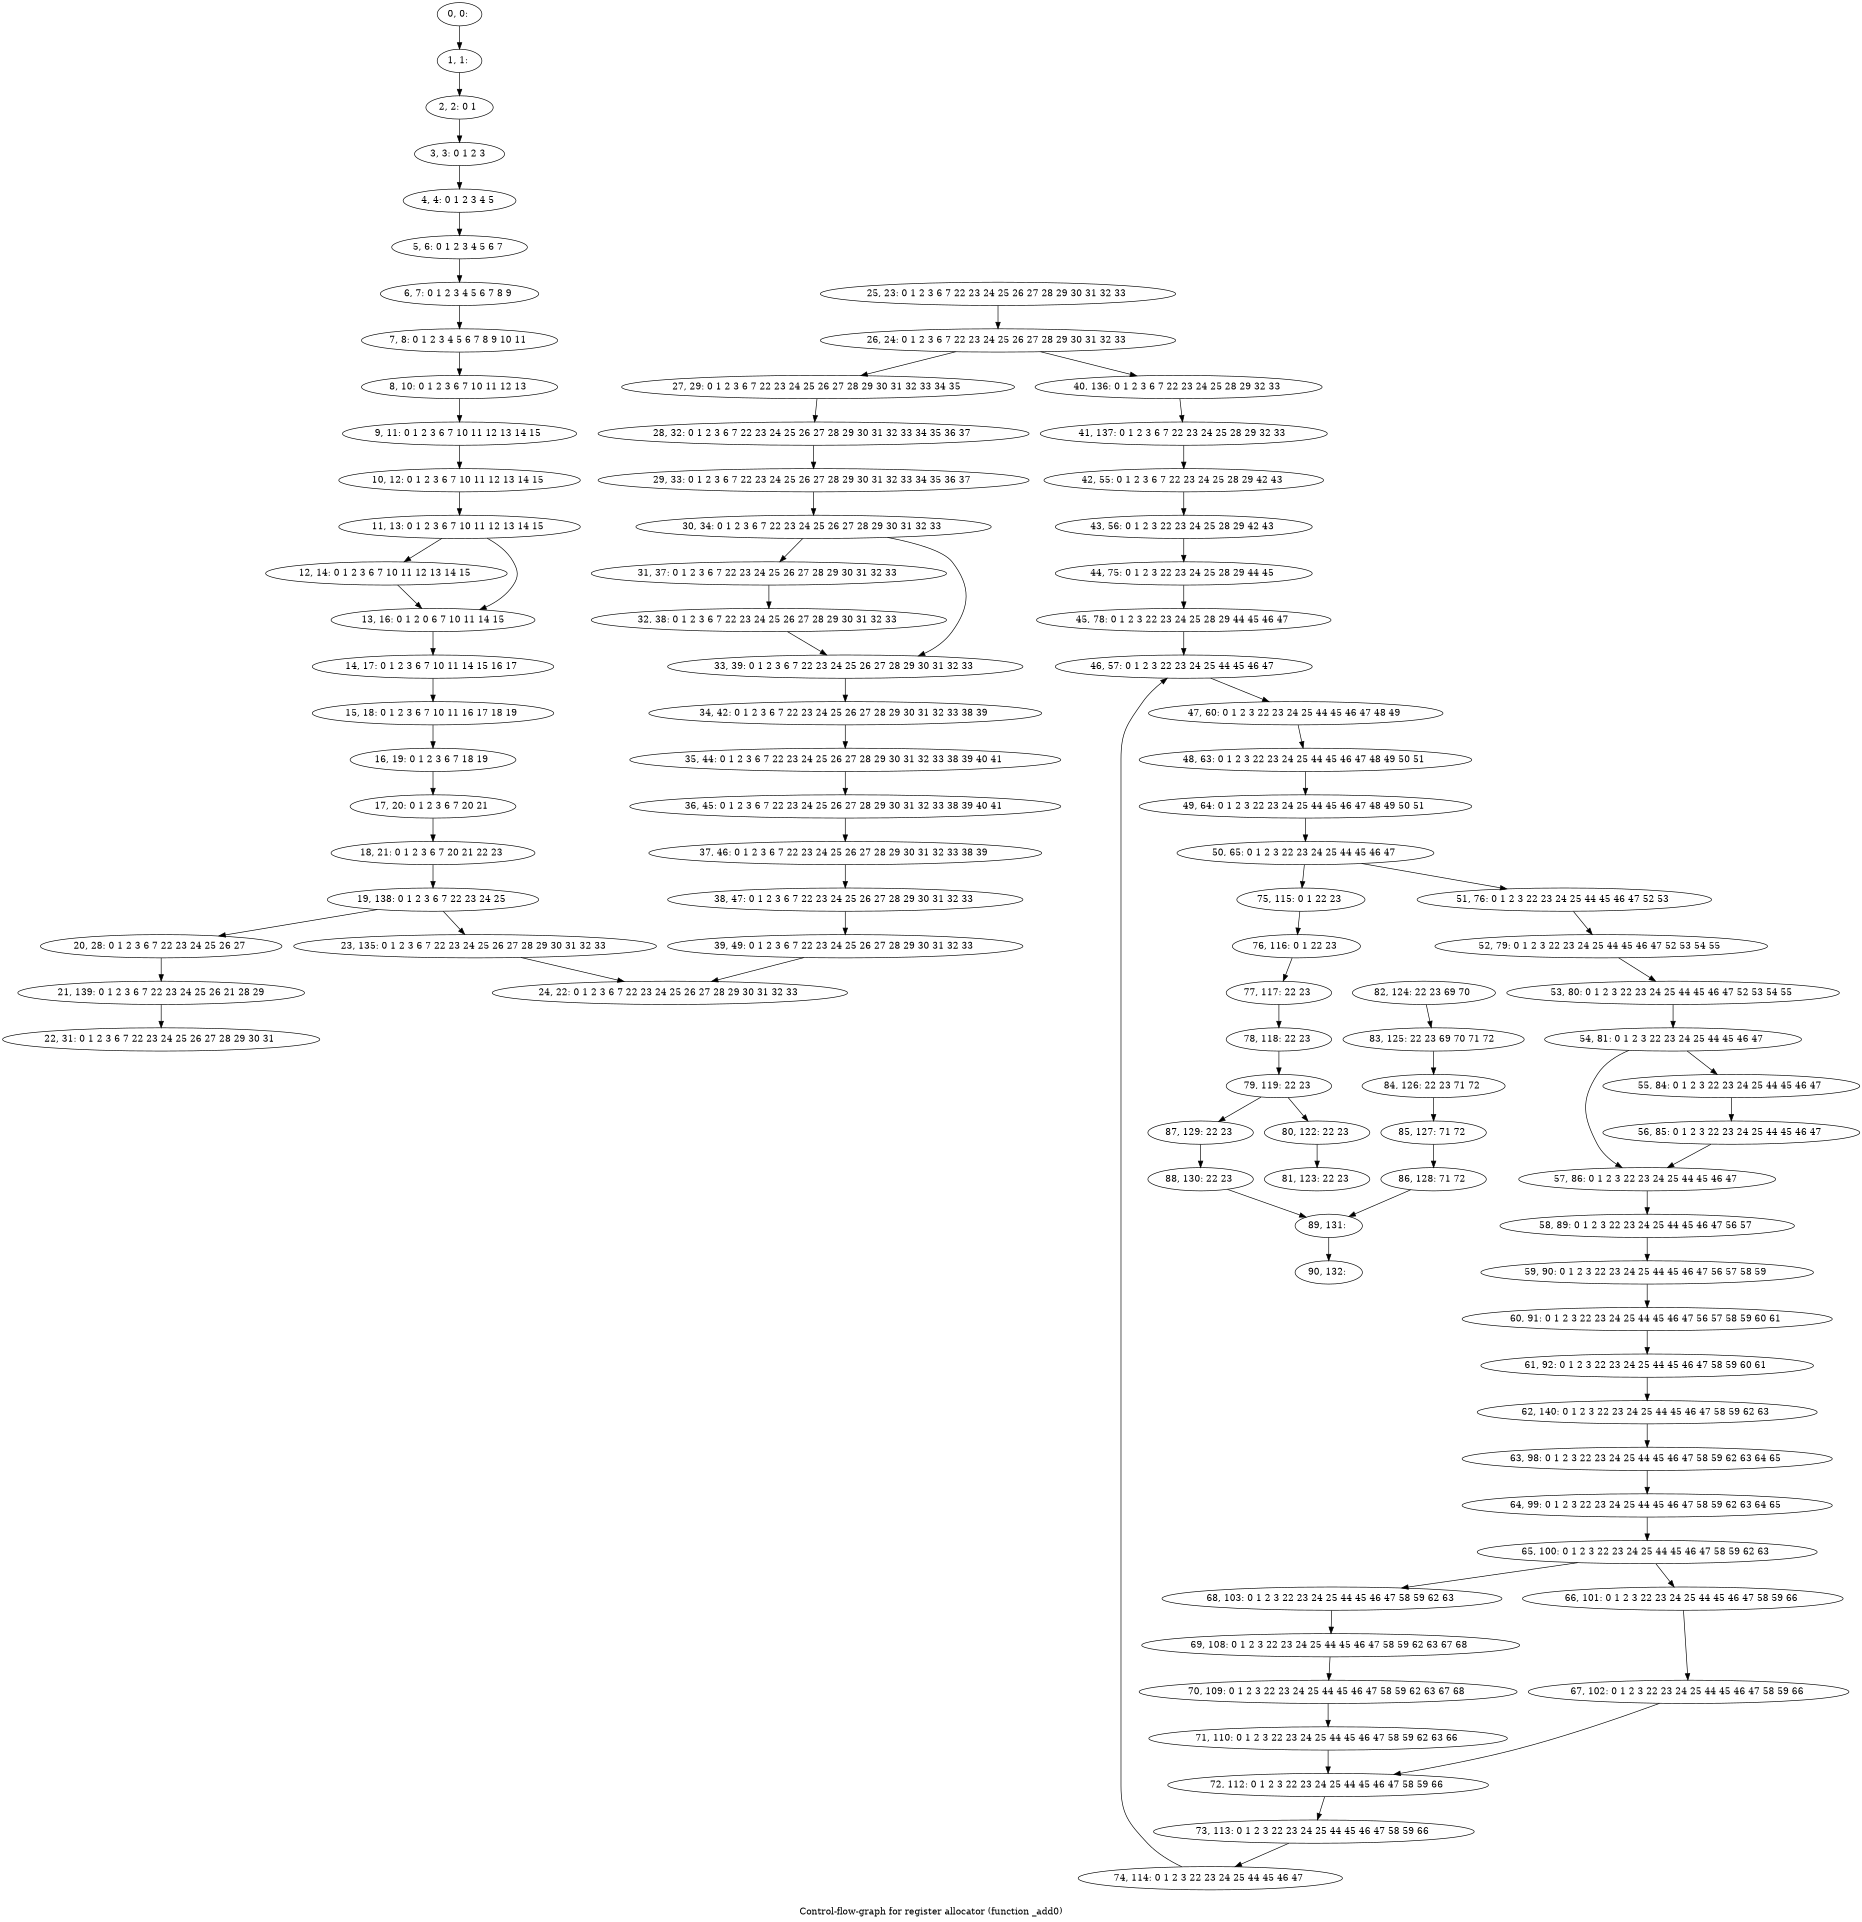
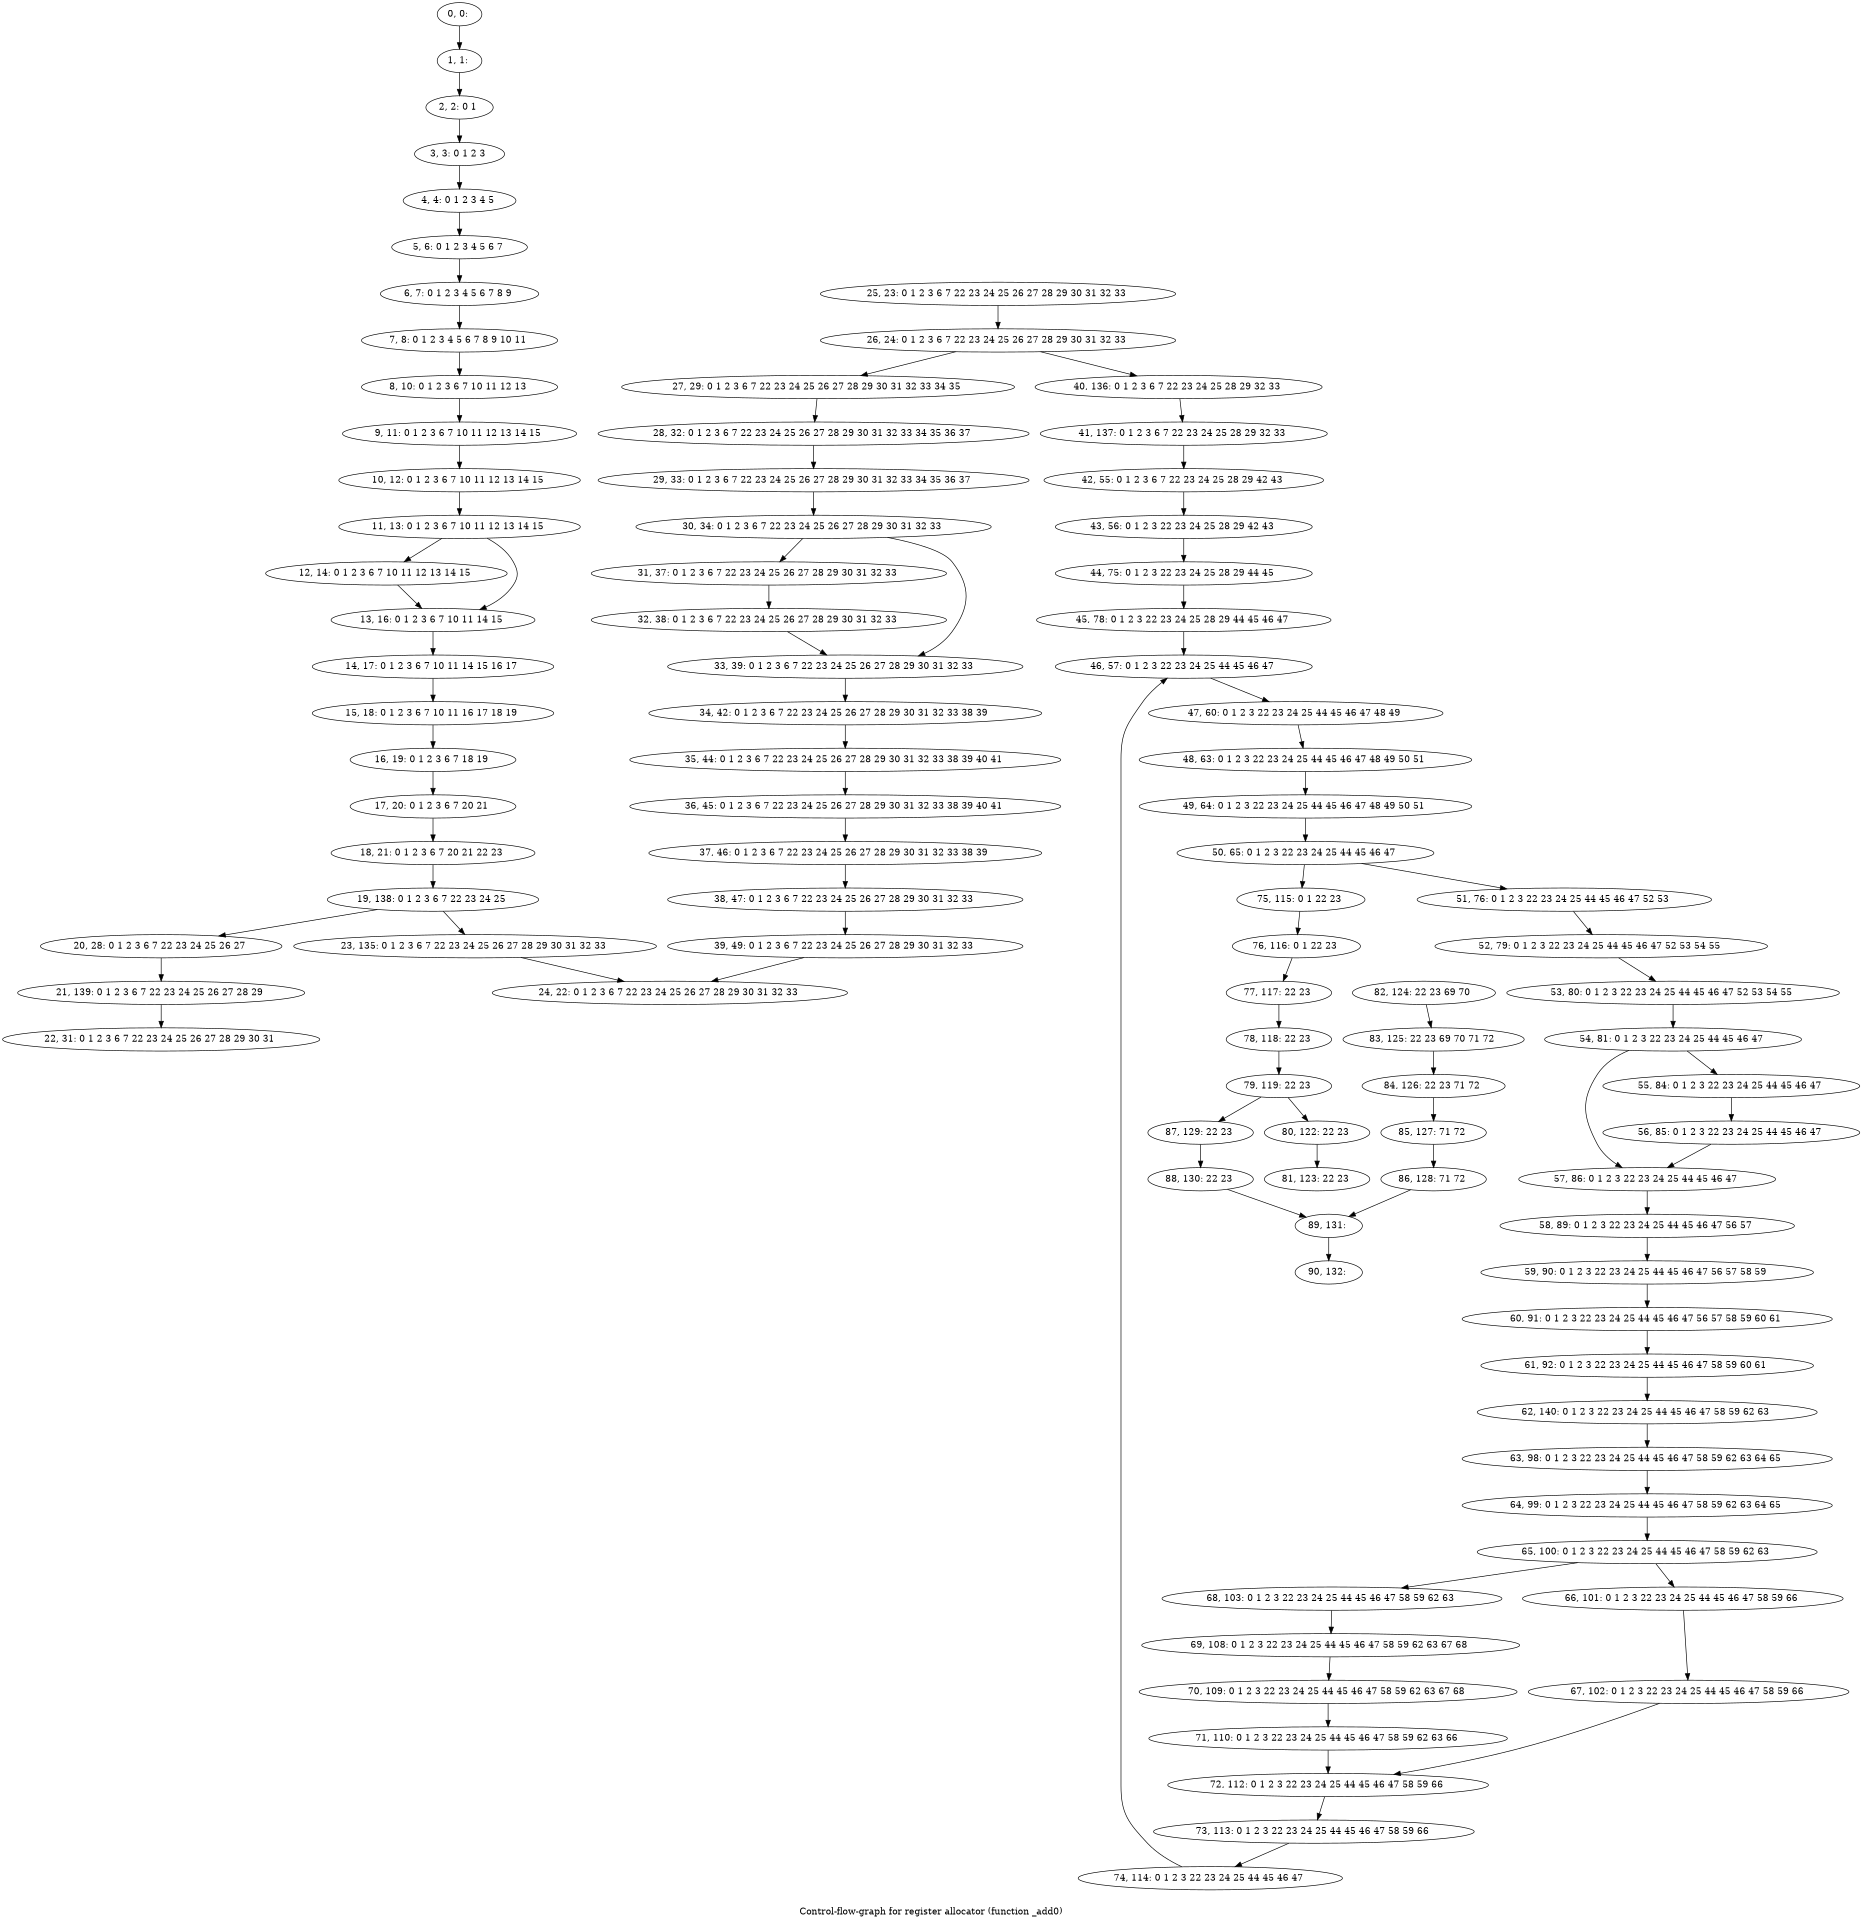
node "13, 16: 0 1 2 0 6 7 10 11 14 15": label "13, 16: 0 1 2 0 6 7 10 11 14 15" -> "13, 16: 0 1 2 3 6 7 10 11 14 15"
node "21, 139: 0 1 2 3 6 7 22 23 24 25 26 21 28 29": label "21, 139: 0 1 2 3 6 7 22 23 24 25 26 21 28 29" -> "21, 139: 0 1 2 3 6 7 22 23 24 25 26 27 28 29"
